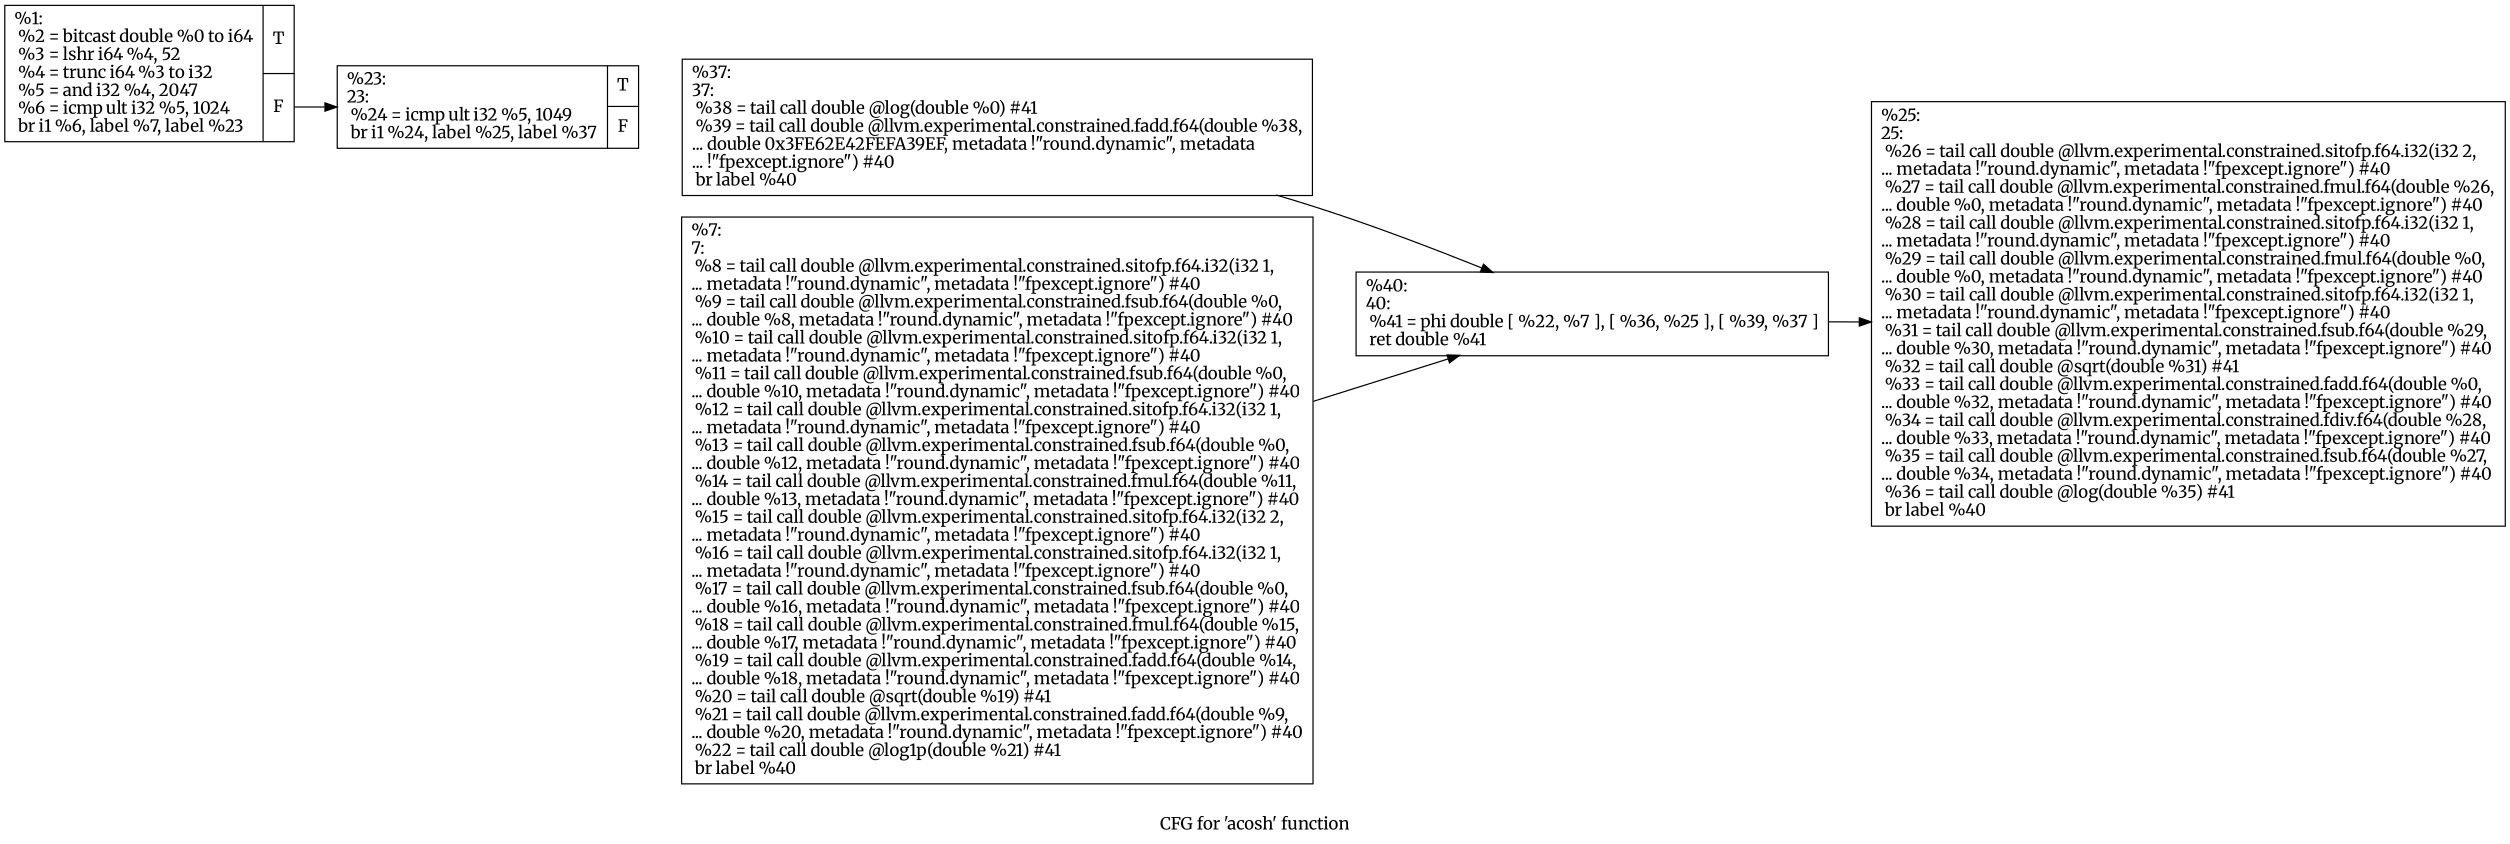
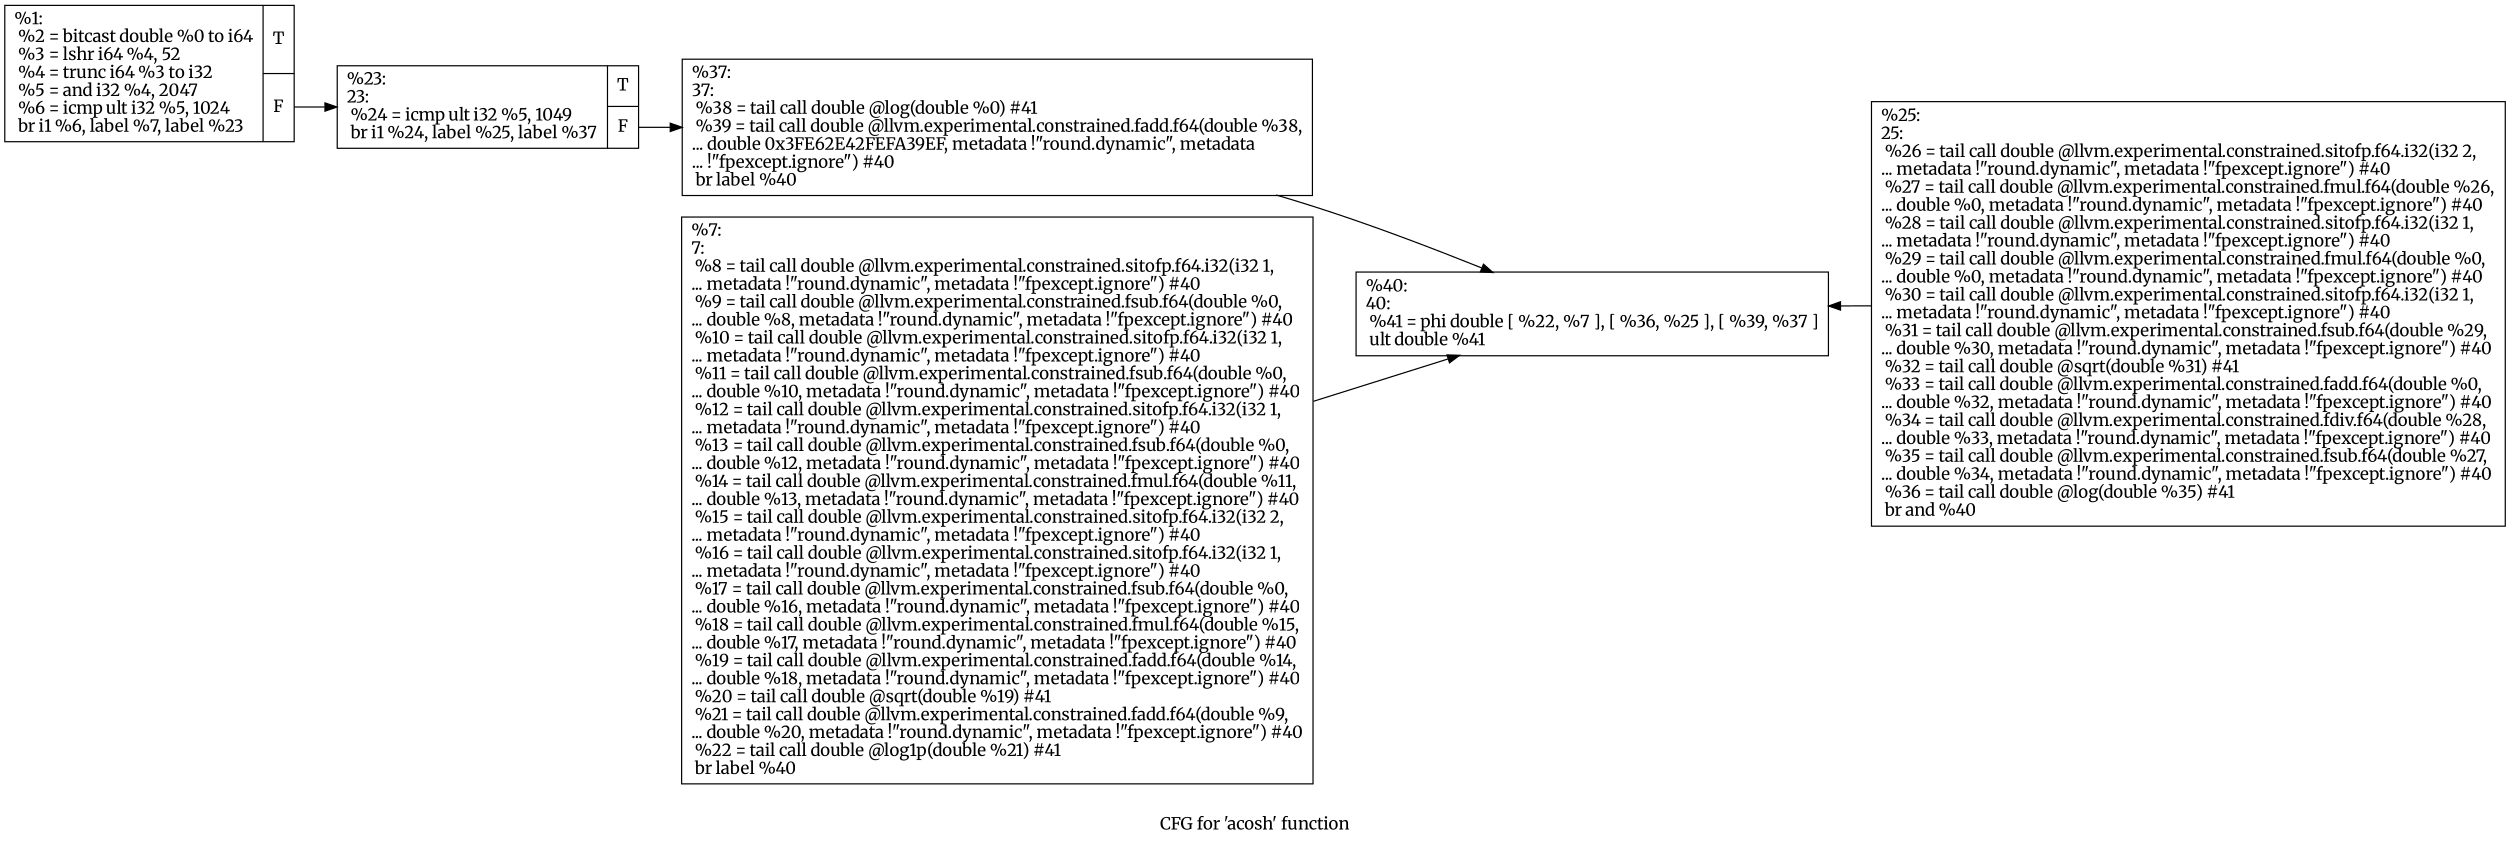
edge "%23:" -> "%37:": added
edge "%40:" -> "%25:": reversed
node "%40:": text "ret double %41" -> "ult double %41"
node "%25:": text "br label %40" -> "br and %40"
